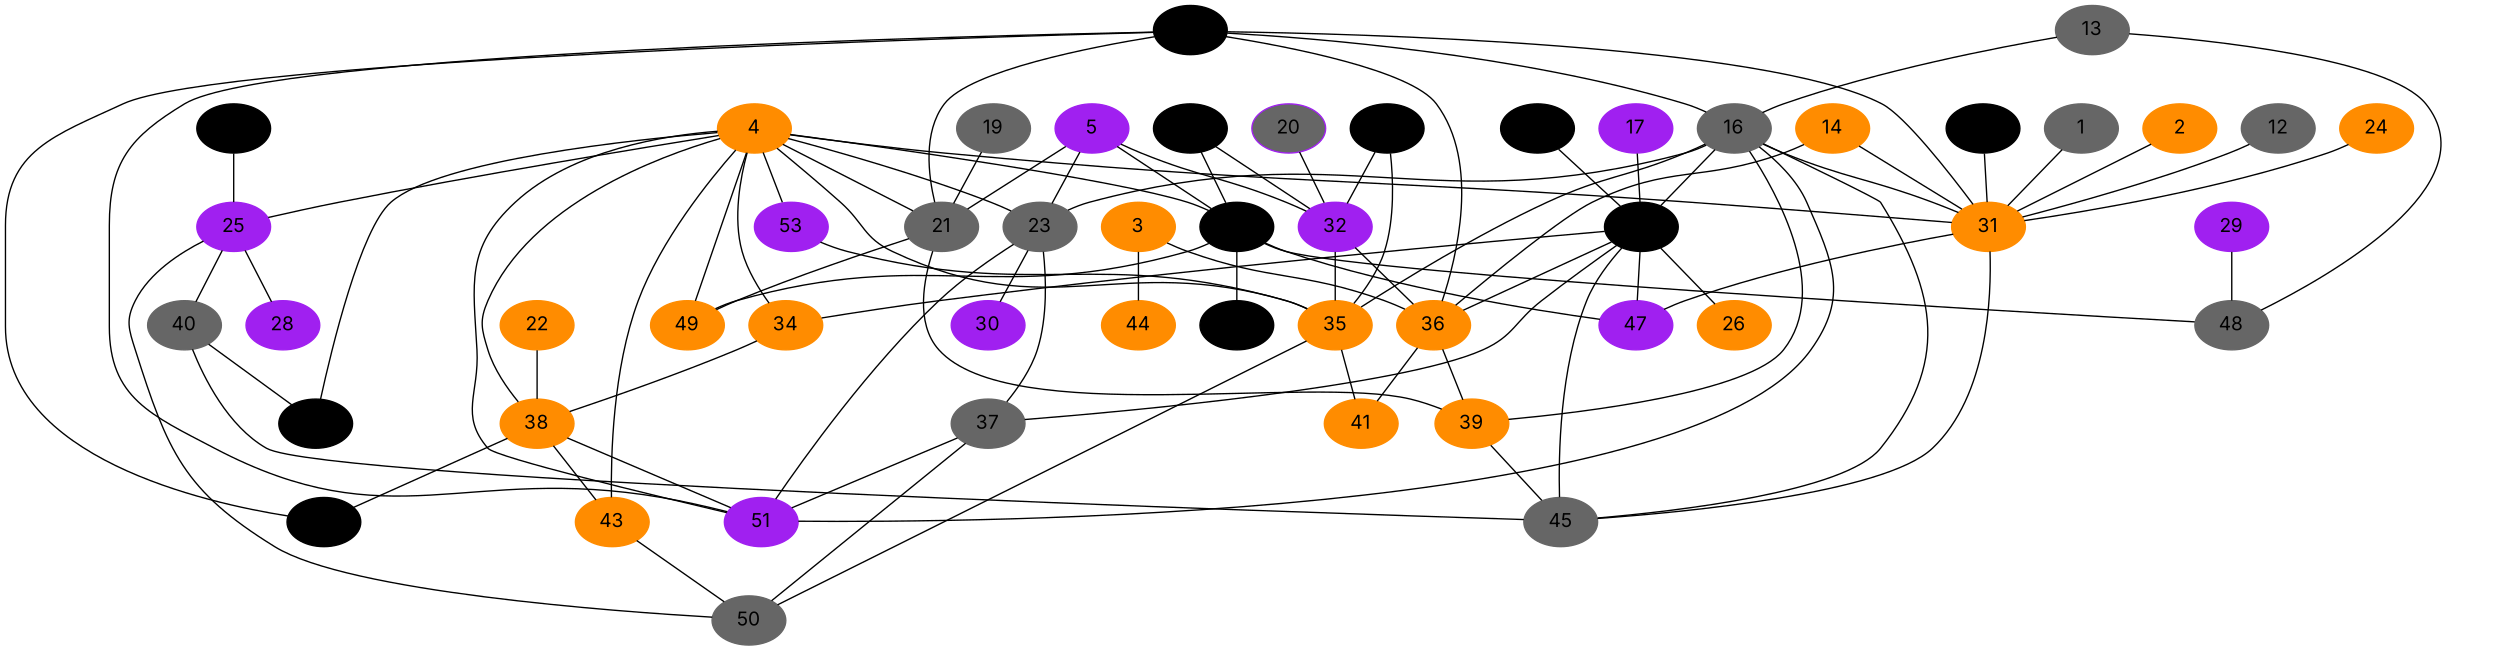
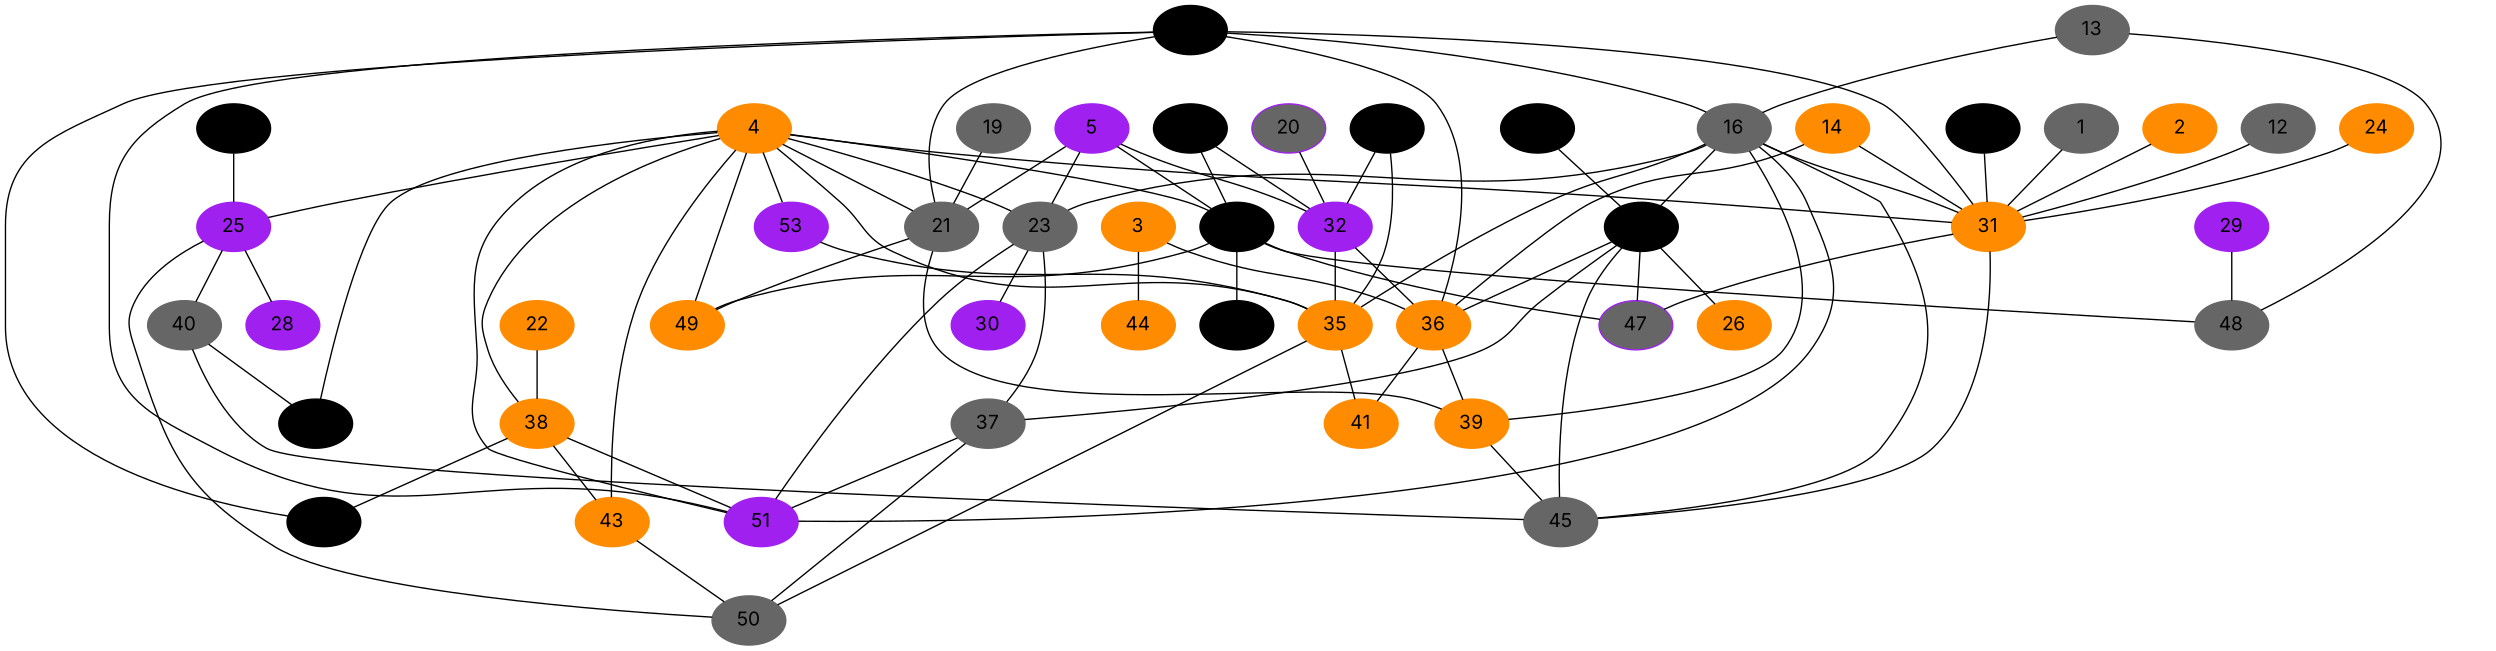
node "17": removed
node "34": removed
node "47": fillcolor purple -> gray40
